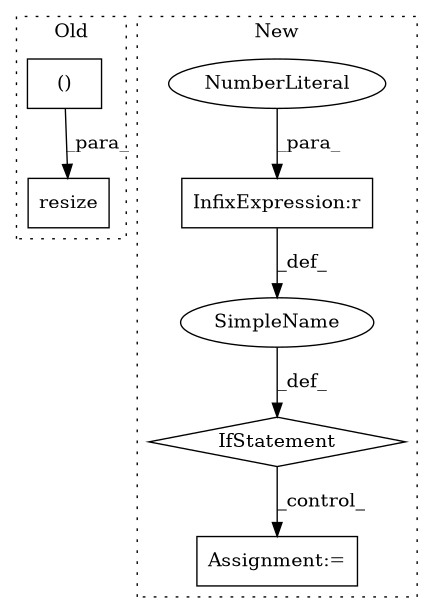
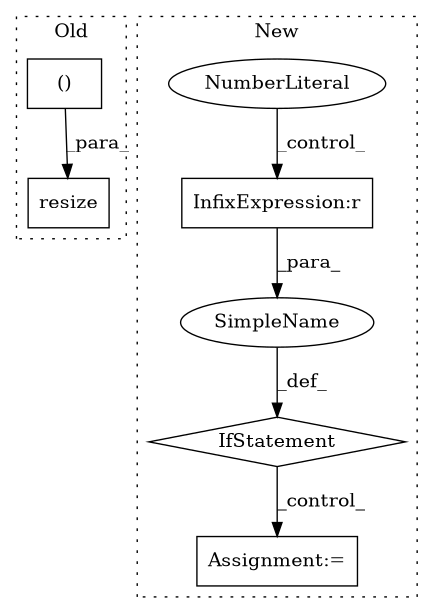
edge "NumberLiteral" -> "InfixExpression:r": label "_para_" -> "_control_"
edge "InfixExpression:r" -> "SimpleName": label "_def_" -> "_para_"
